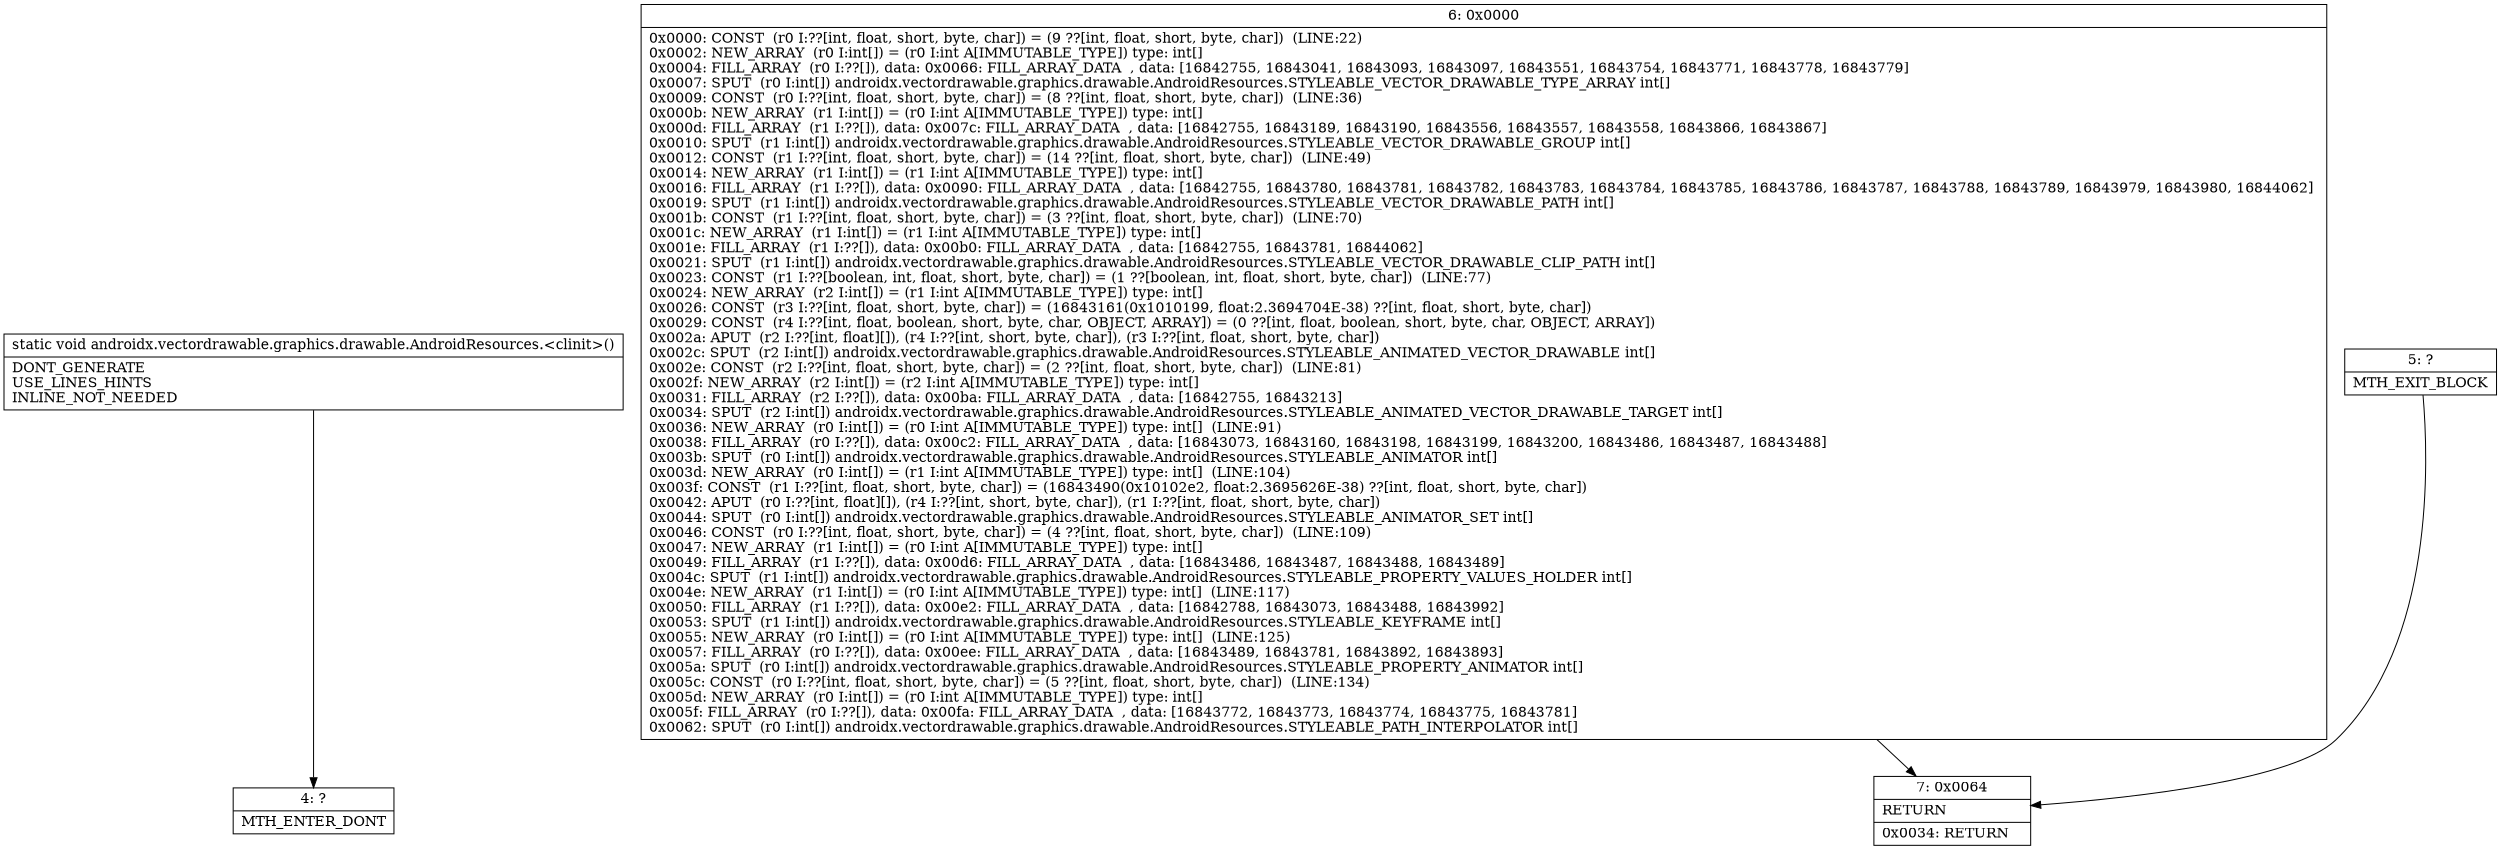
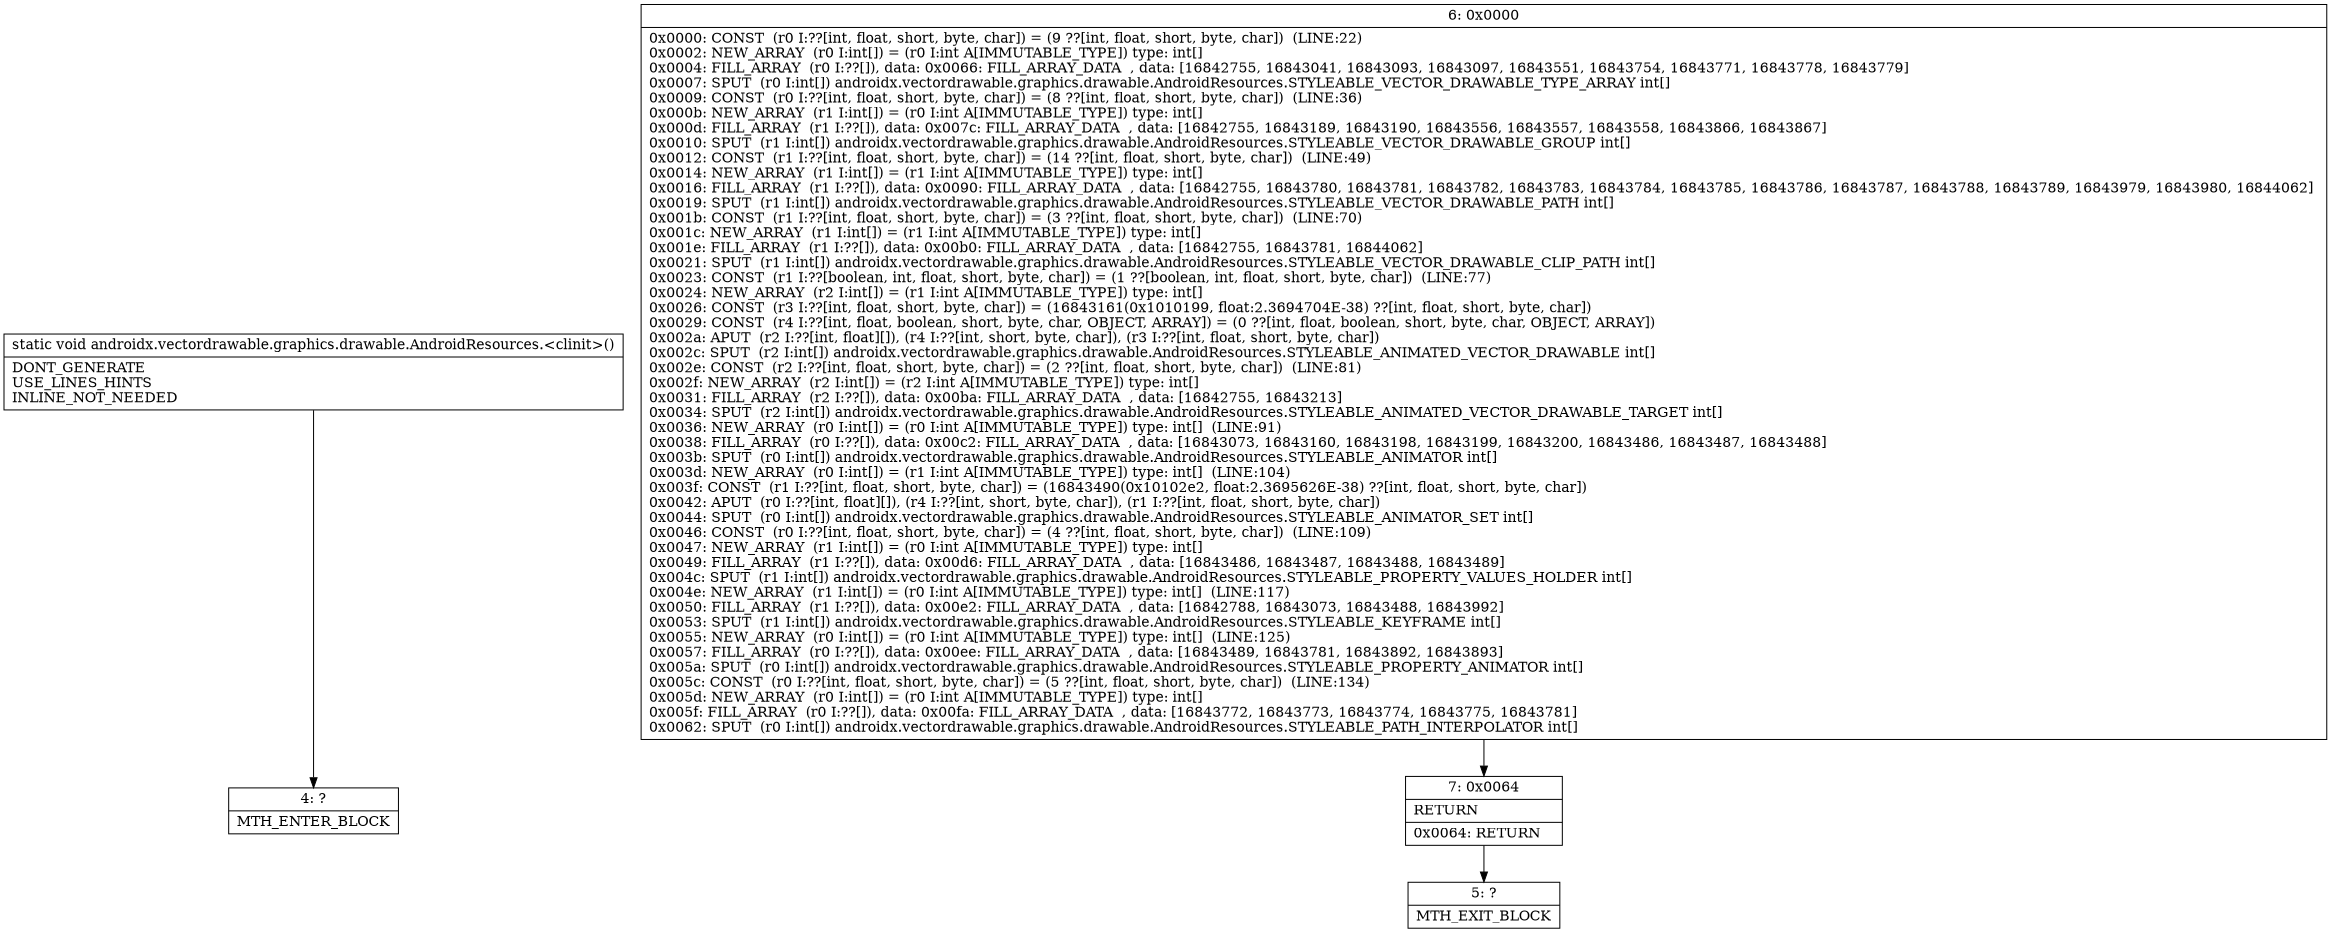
edge "5: ?" -> "7: 0x0064": reversed
node "4: ?": text "MTH_ENTER_DONT" -> "MTH_ENTER_BLOCK"
node "7: 0x0064": text "0x0034: RETURN" -> "0x0064: RETURN"
